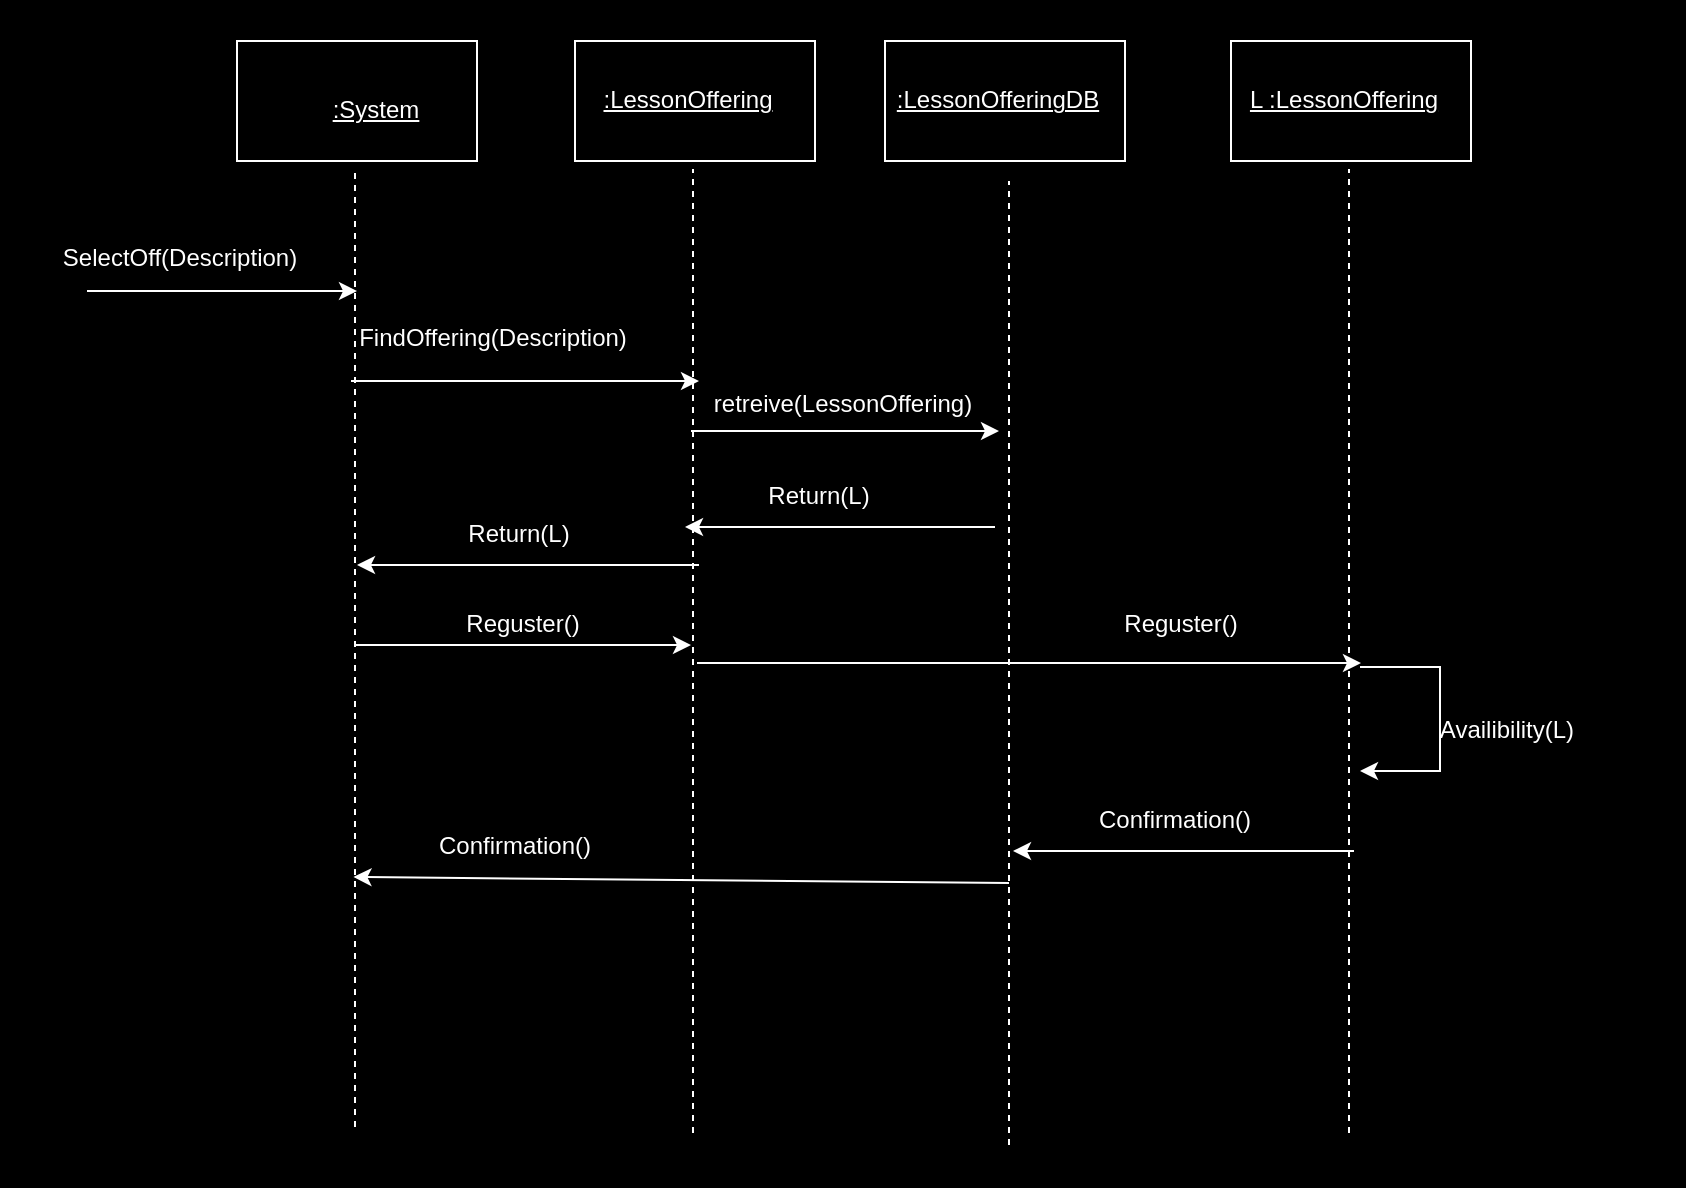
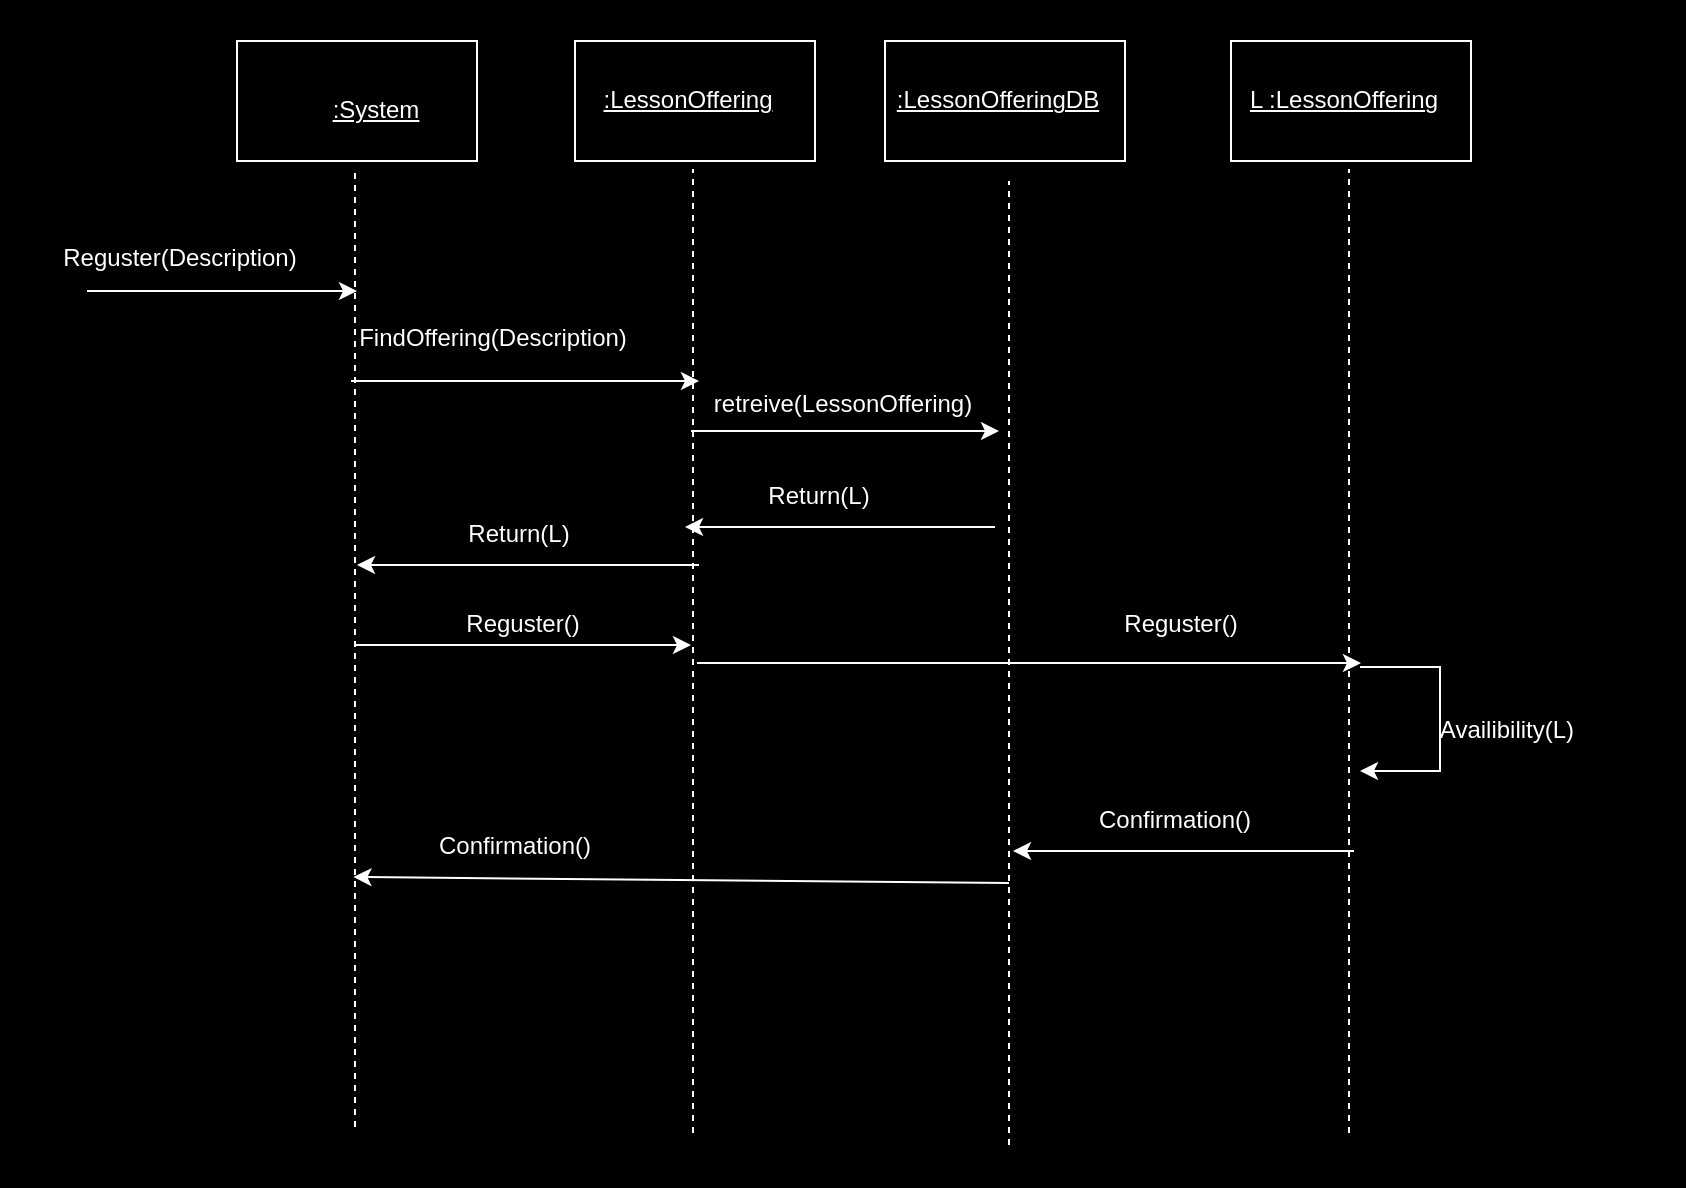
node "SelectOff(Description)": label "SelectOff(Description)" -> "Reguster(Description)"
node "Con": removed
